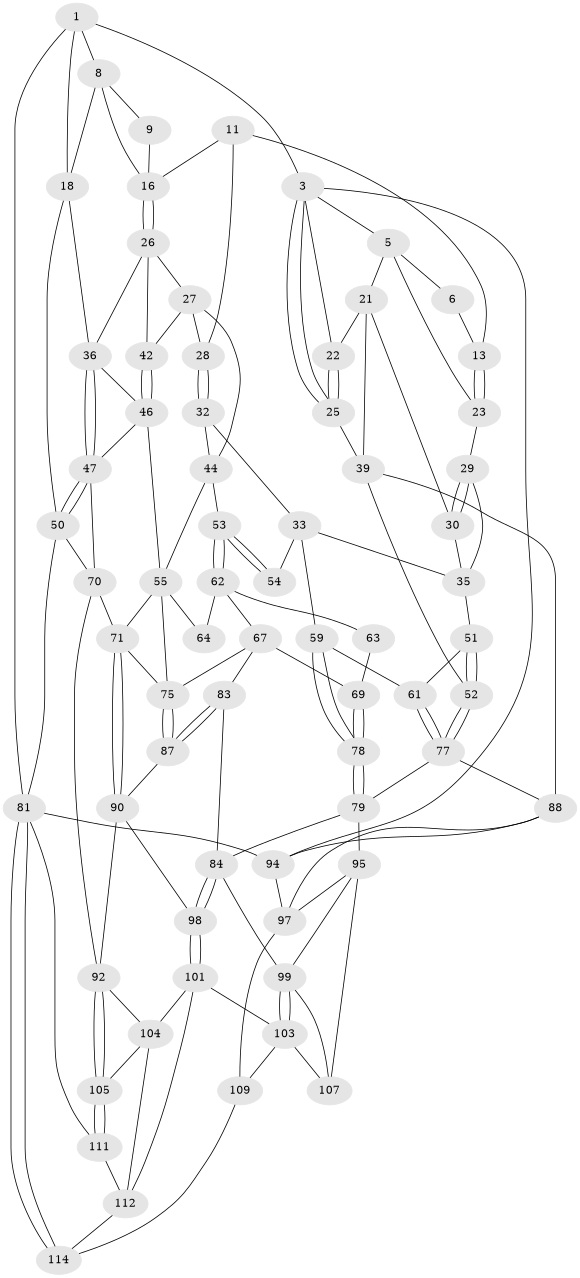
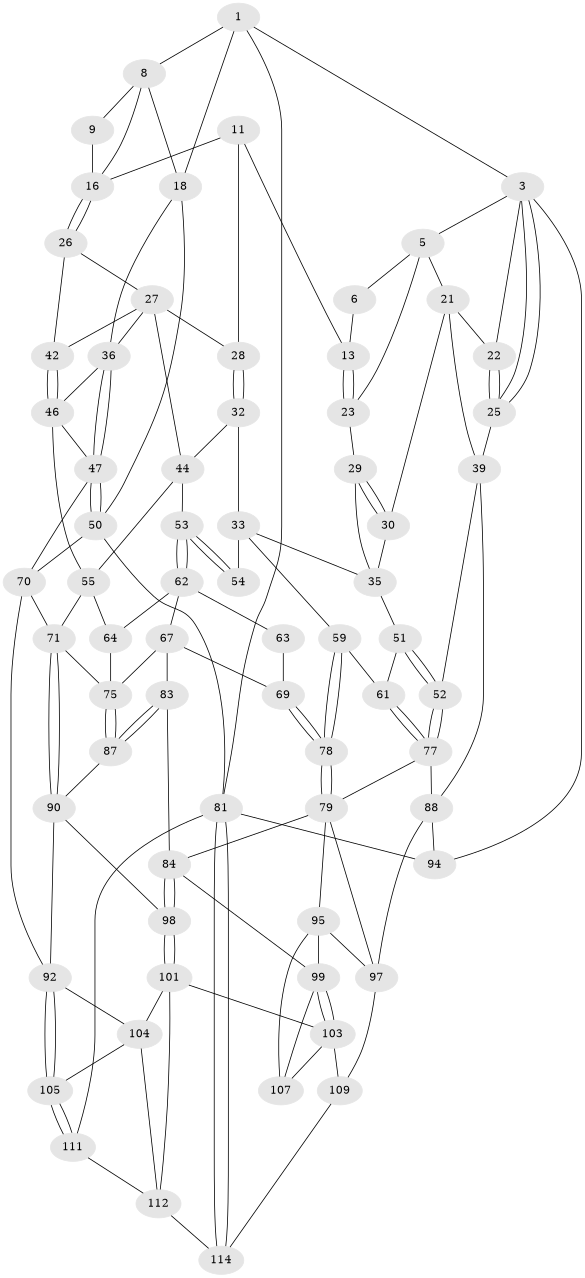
edge "26" -- "36": now "27" -- "36"
edge "55" -- "75": now "64" -- "75"
edge "94" -- "97": now "79" -- "97"
